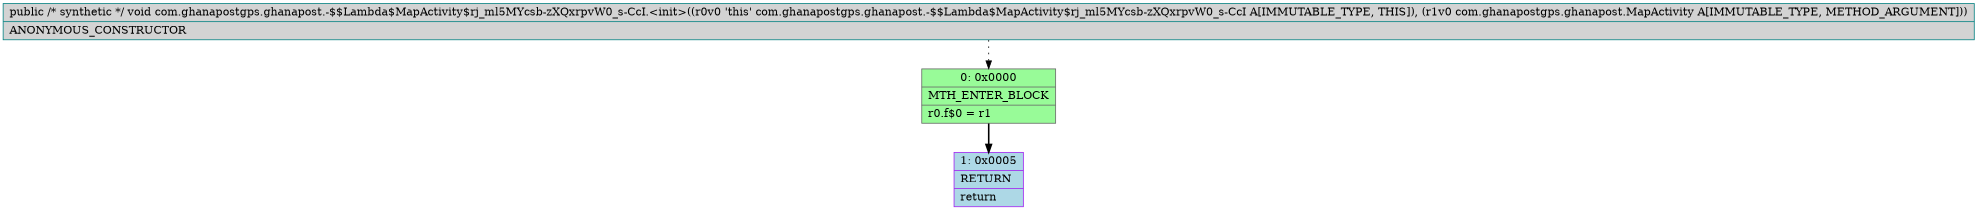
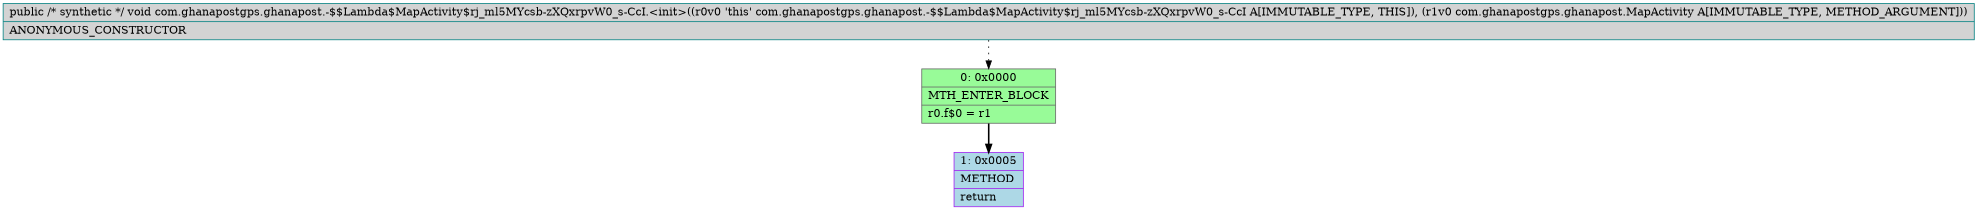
node "1: 0x0005": text "RETURN" -> "METHOD"
